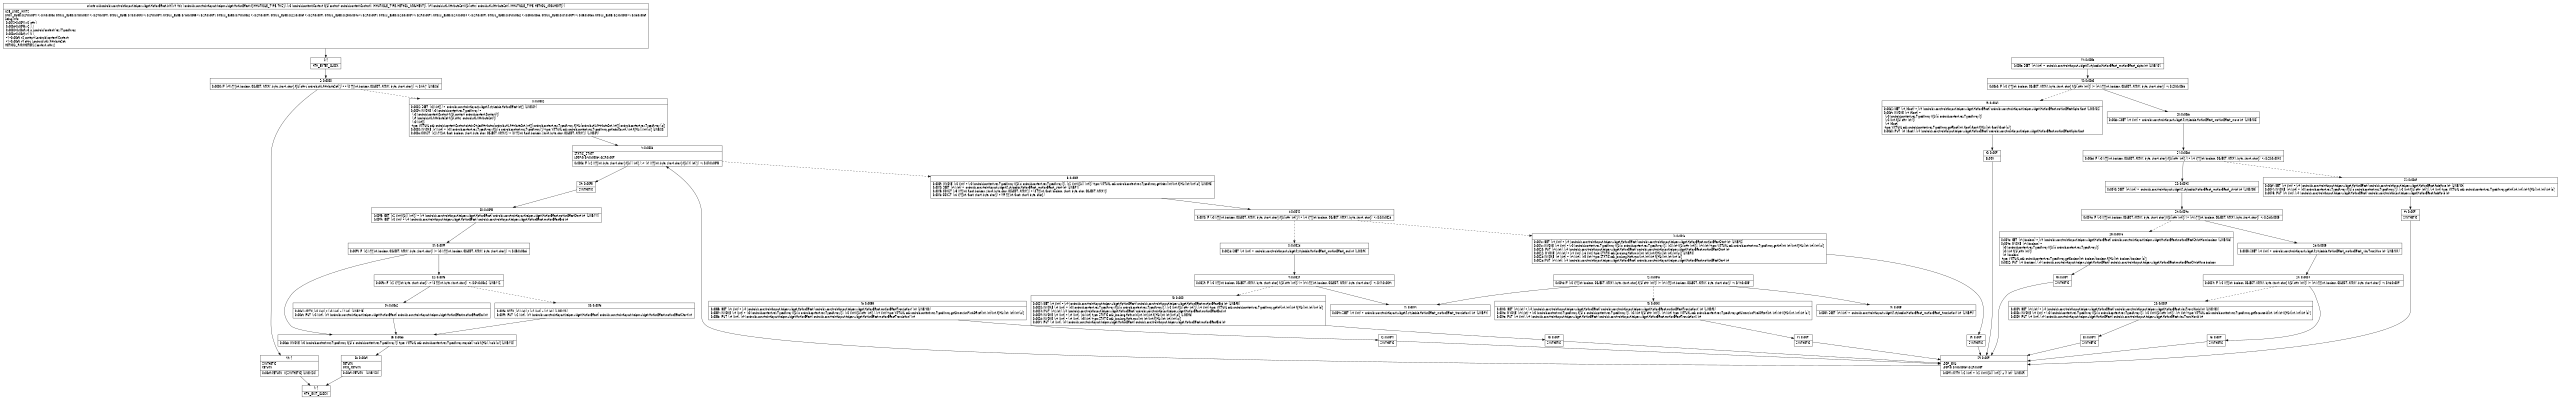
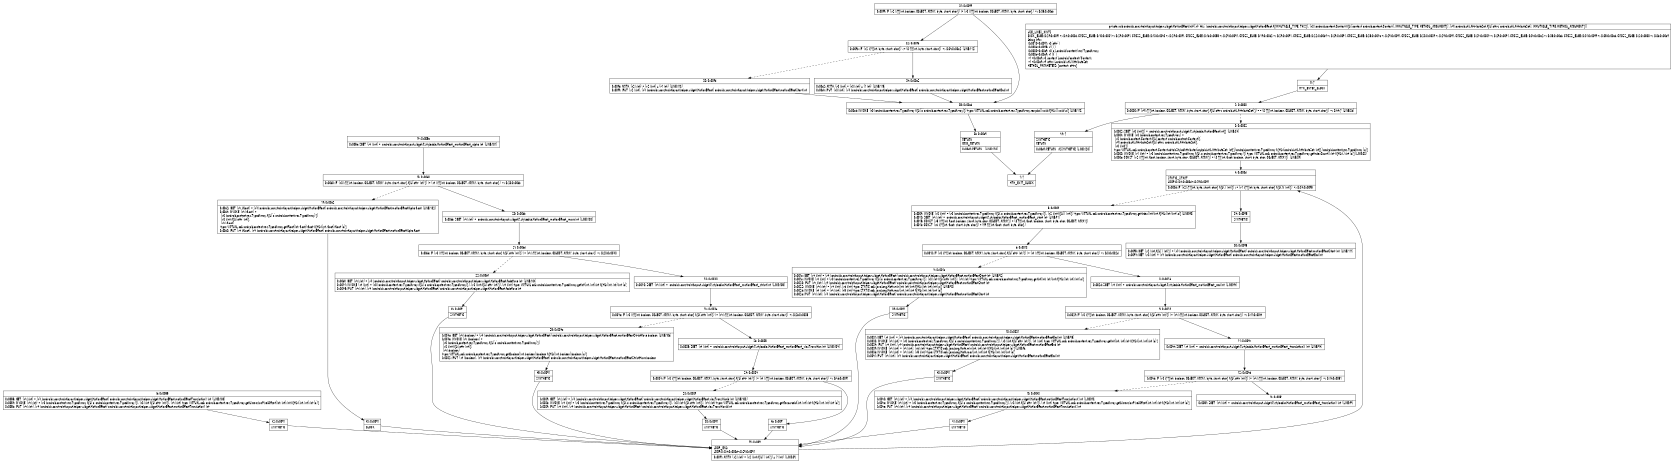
edge "6: 0x0018" -> "8: 0x002d": style dashed -> solid
edge "30: 0x0095" -> "31: 0x0099": removed
edge "12: 0x0046" -> "11: 0x0044": reversed
node "36: 0x00a9": text "0x30a9: RETURN    (LINE:120)" -> "0x00a9: RETURN    (LINE:120)"
